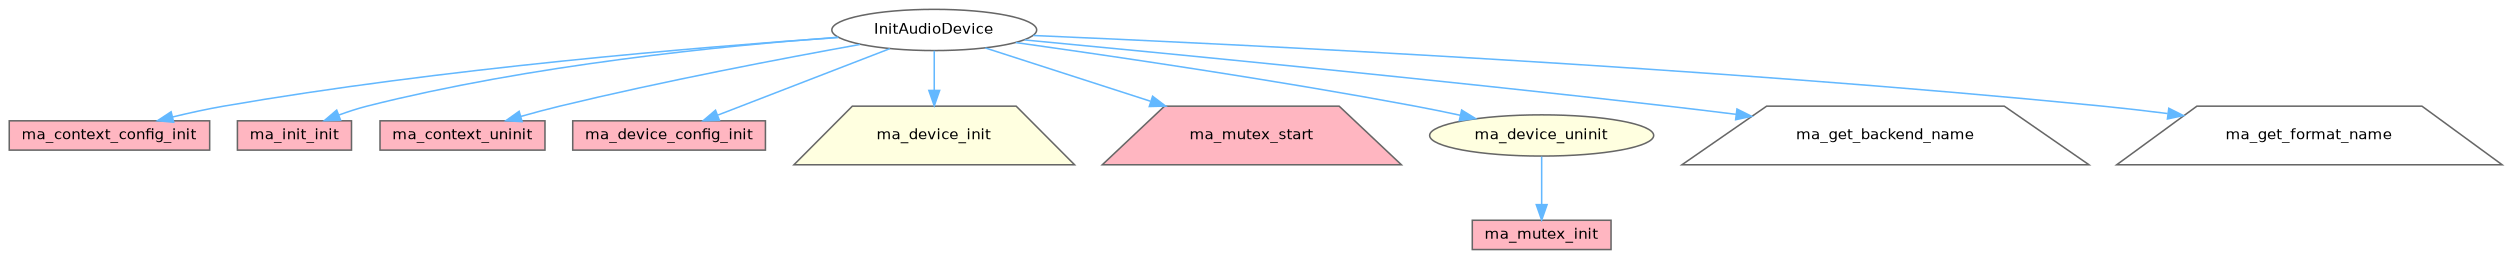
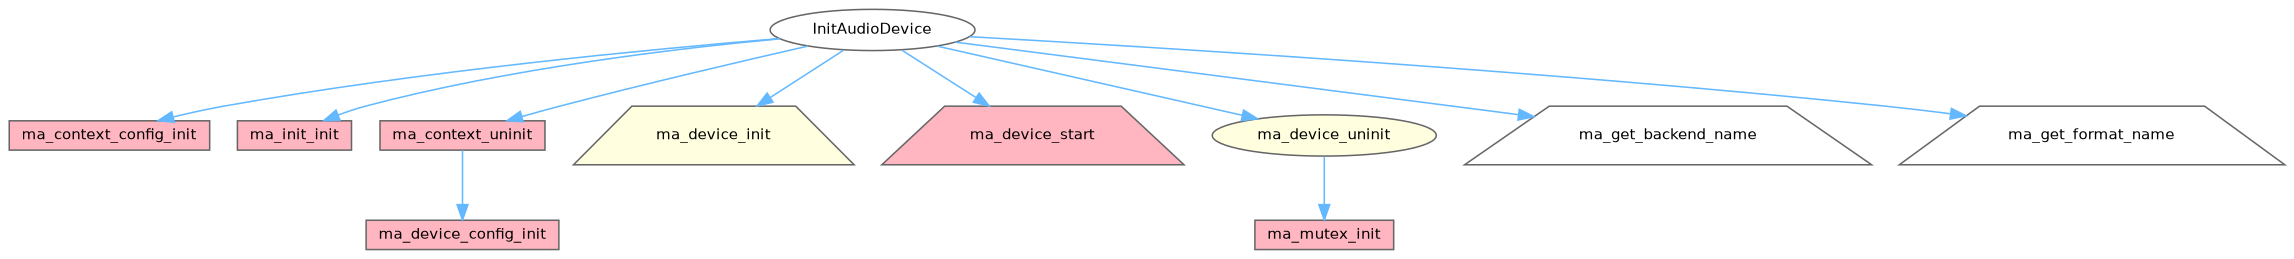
edge "InitAudioDevice" -> "ma_device_config_init": now "ma_context_uninit" -> "ma_device_config_init"
node "ma_mutex_start": label "ma_mutex_start" -> "ma_device_start"
